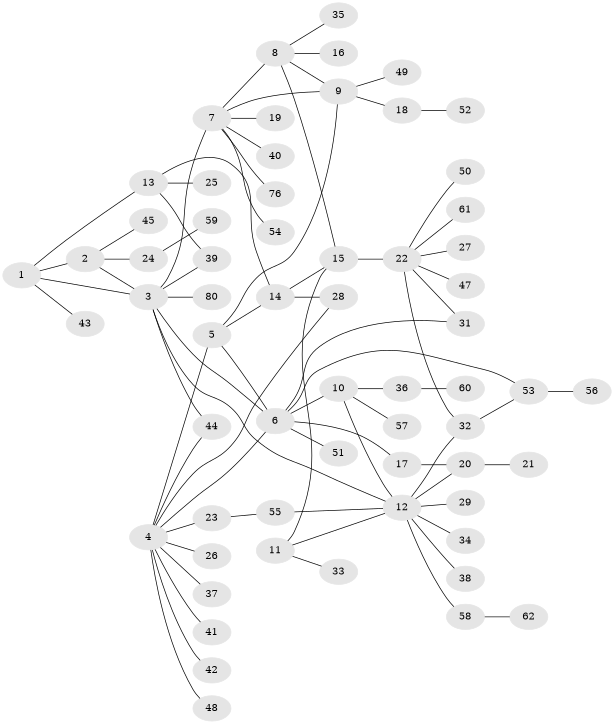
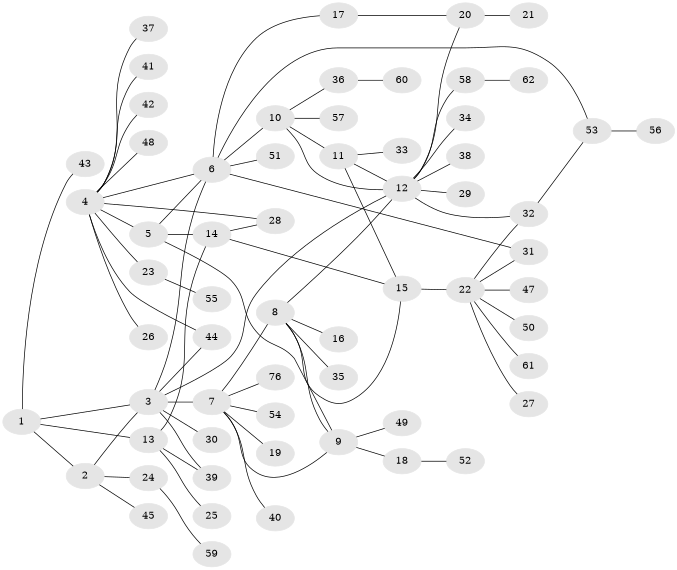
edge "10" -- "11": added
node "80": label "80" -> "30"
edge "12" -- "55": now "12" -- "8"
